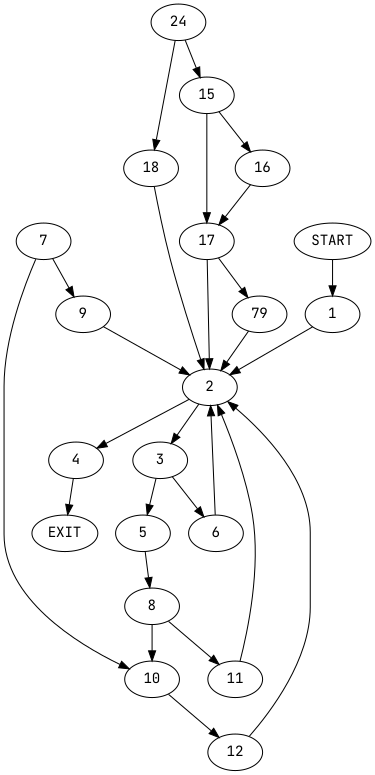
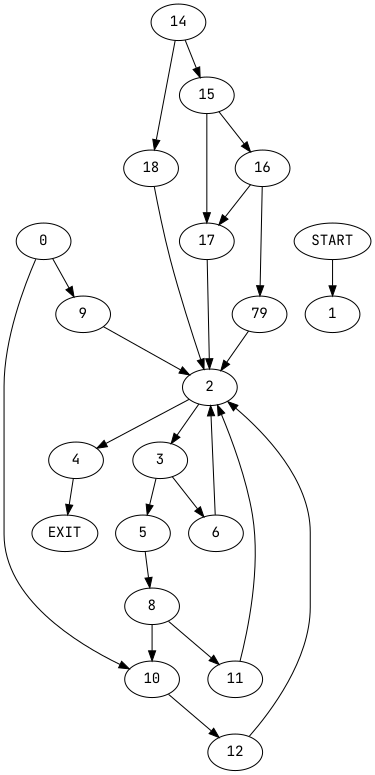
node "24": label "24" -> "14"
node "7": label "7" -> "0"
edge "17" -> "79": now "16" -> "79"
edge "1" -> "2": removed
